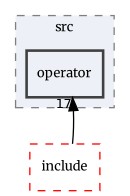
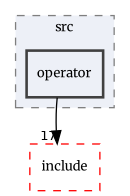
edge "include" -> "operator": reversed
